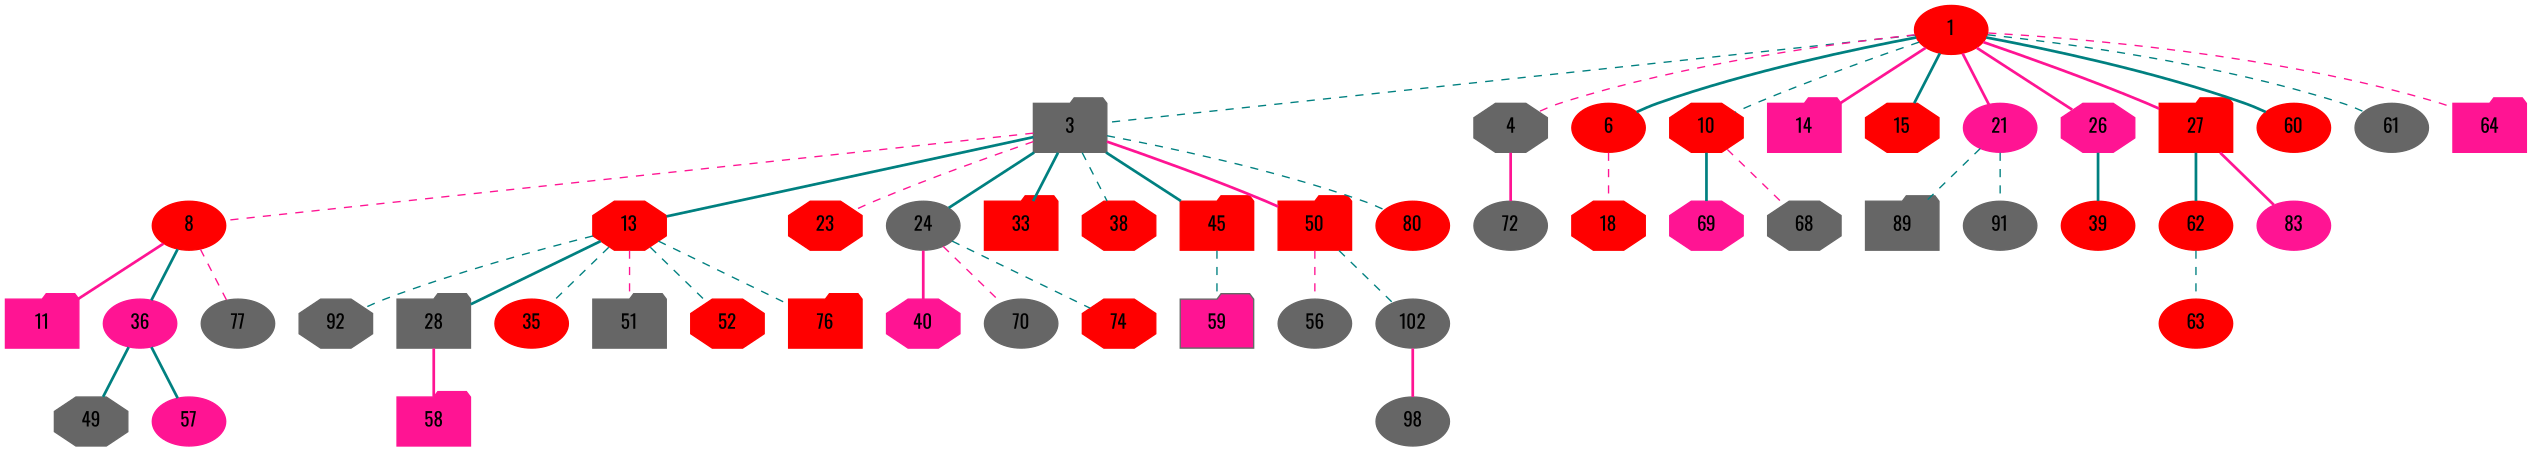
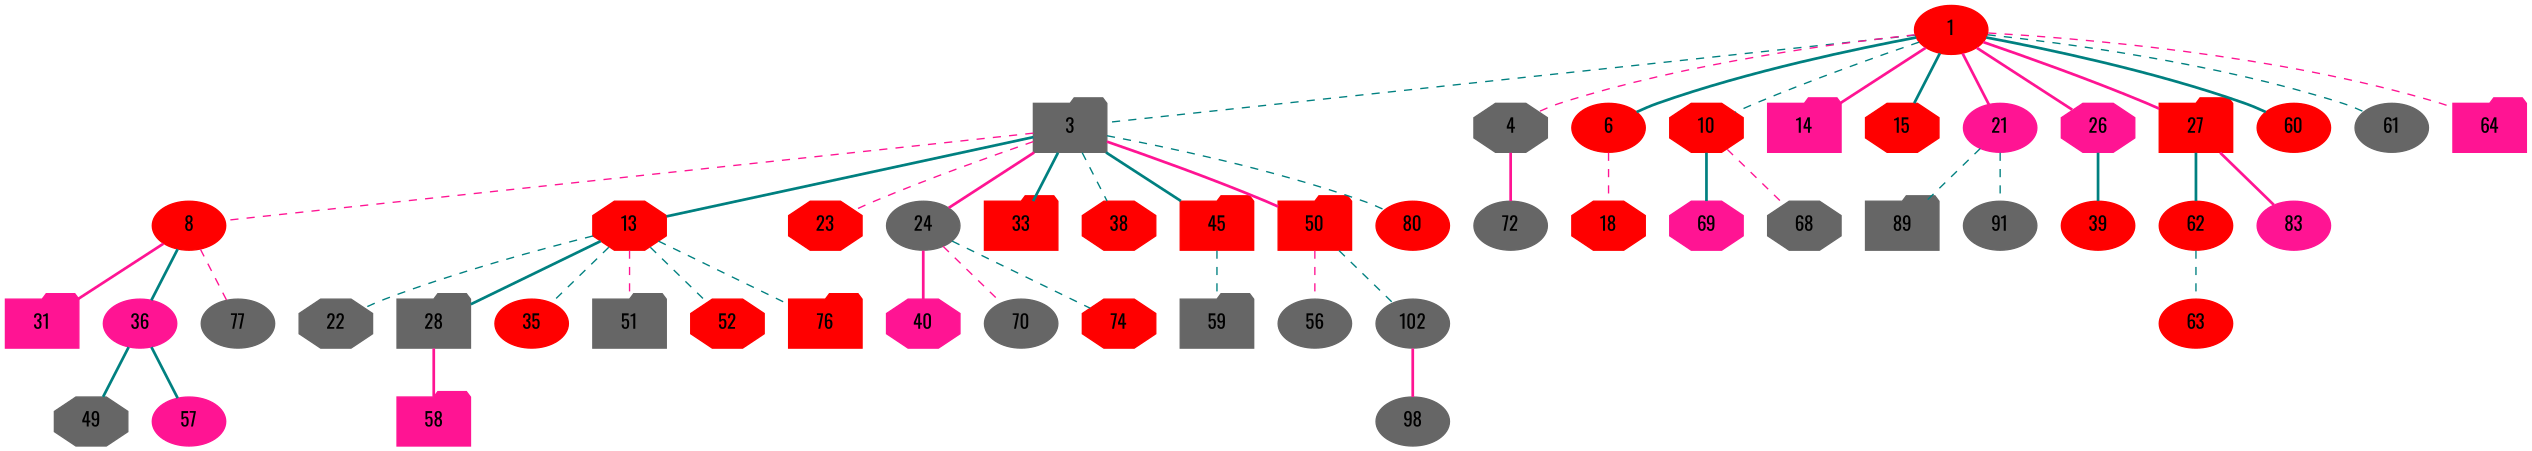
edge "3" -- "24": color teal -> deeppink
node "11": label "11" -> "31"
node "92": label "92" -> "22"
node "59": fillcolor deeppink -> gray40
